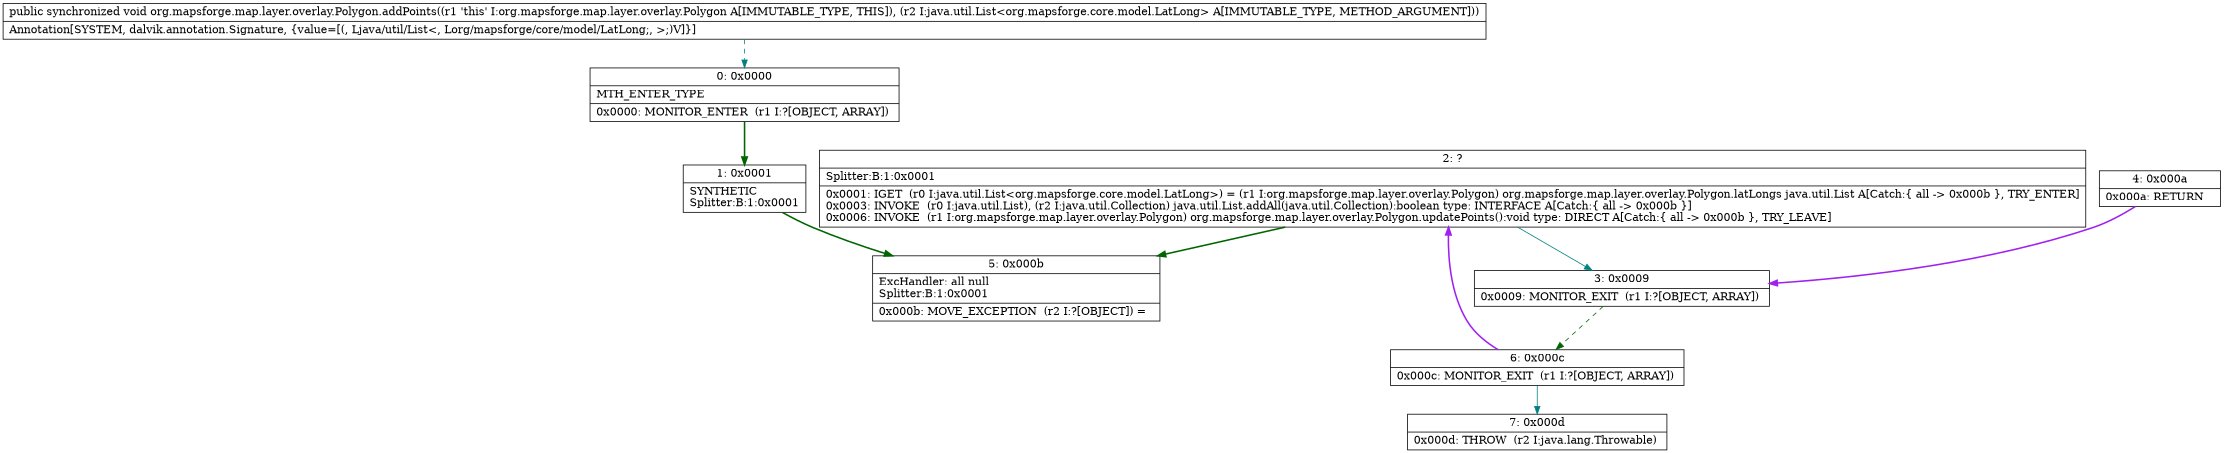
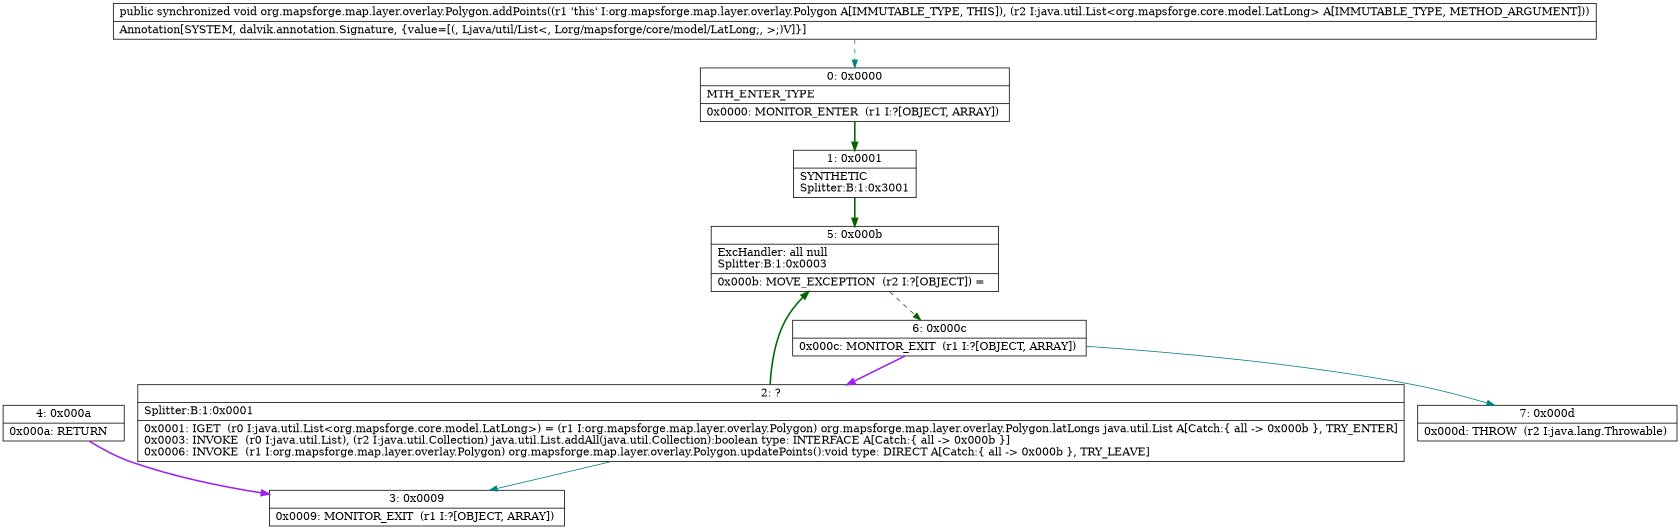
node "1: 0x0001": text "Splitter:B:1:0x0001" -> "Splitter:B:1:0x3001"
node "5: 0x000b": text "Splitter:B:1:0x0001" -> "Splitter:B:1:0x0003"
edge "3: 0x0009" -> "6: 0x000c": now "5: 0x000b" -> "6: 0x000c"
